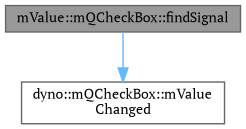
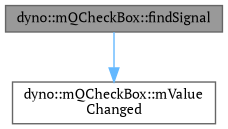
node "mValue::mQCheckBox::findSignal": label "mValue::mQCheckBox::findSignal" -> "dyno::mQCheckBox::findSignal"
